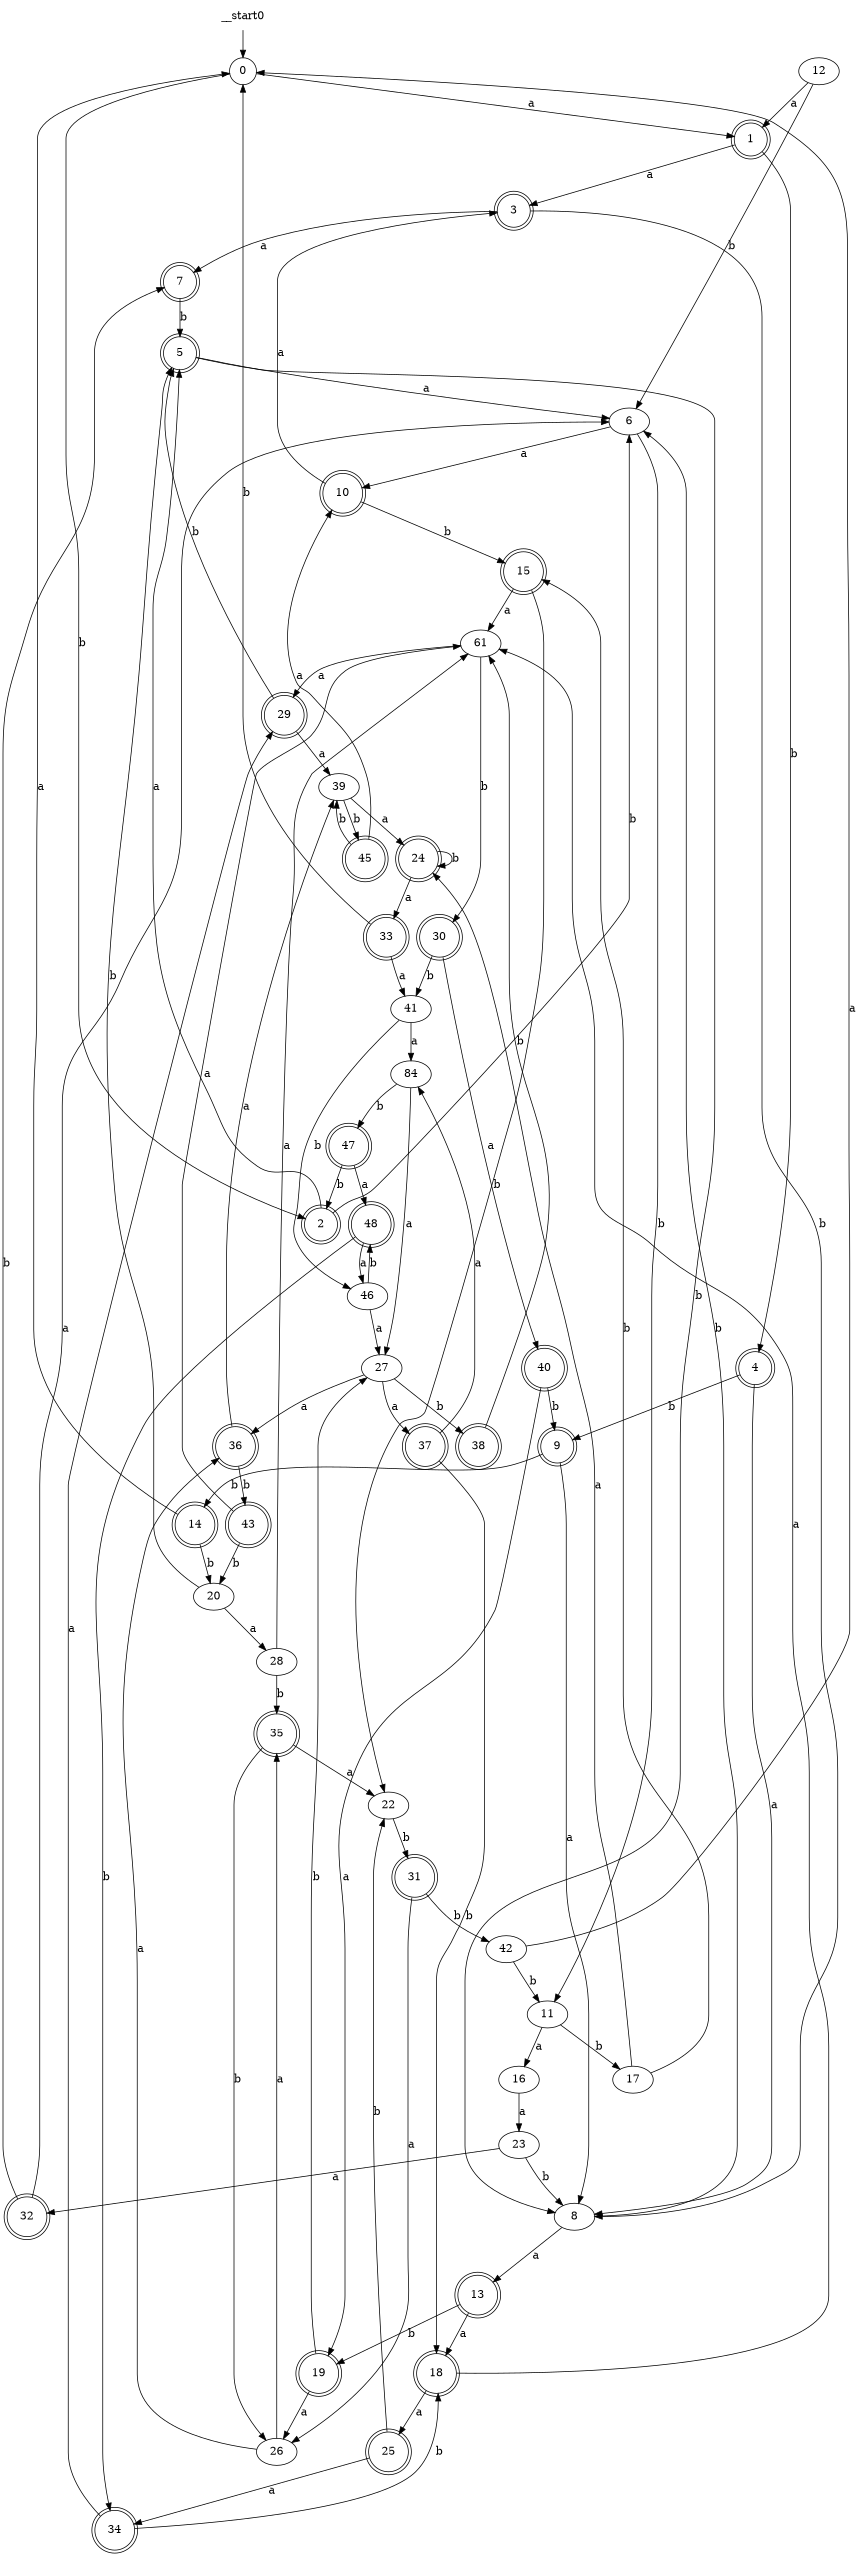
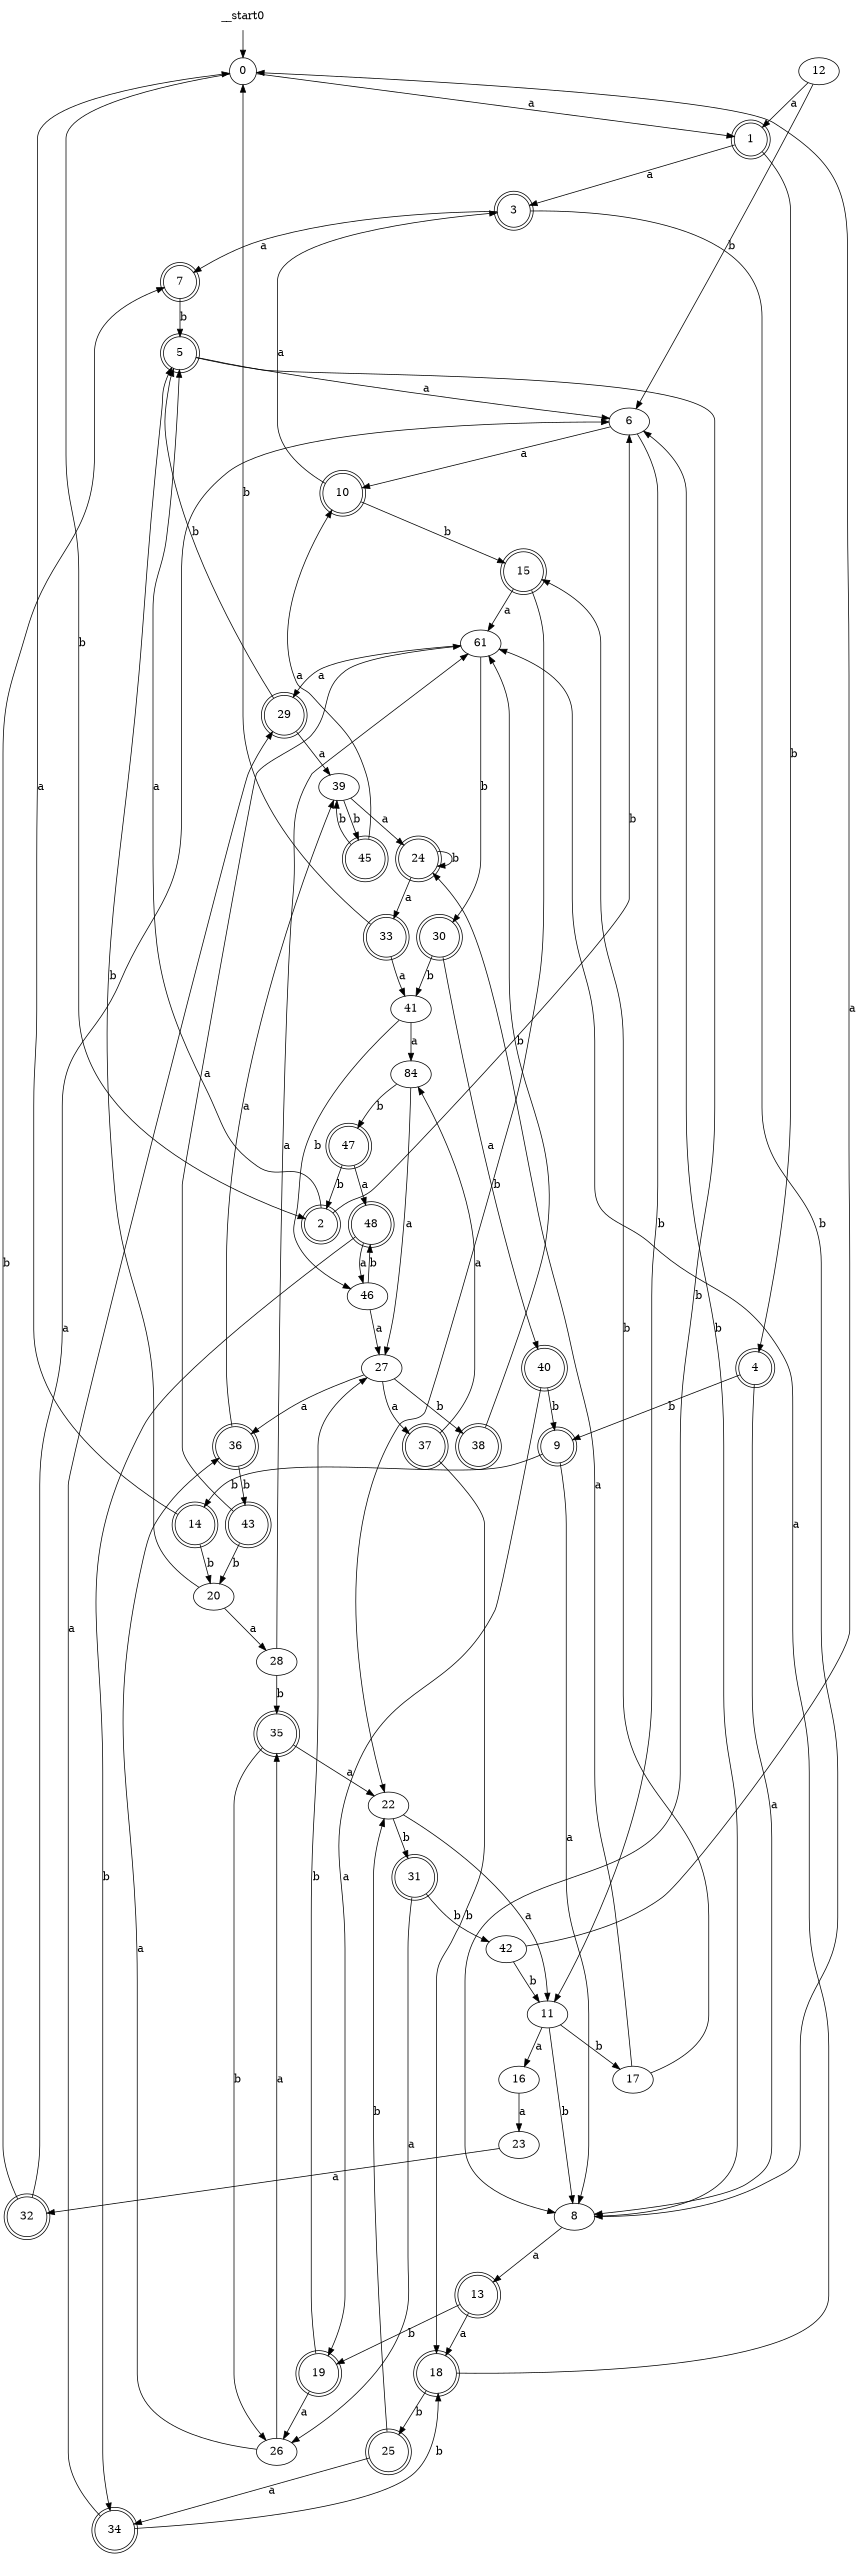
edge "22" -> "11": added, label "a"
edge "23" -> "8": now "11" -> "8"
edge "18" -> "25": label "a" -> "b"
